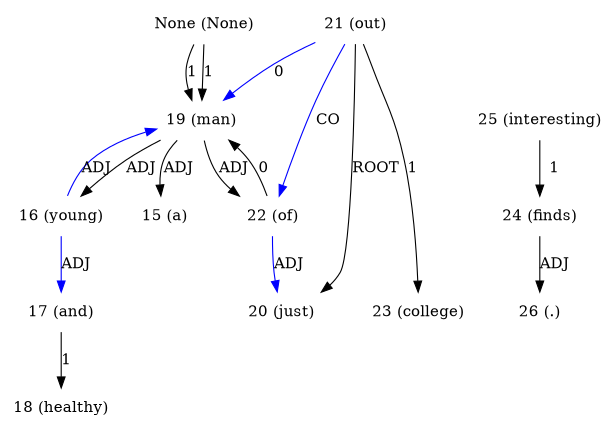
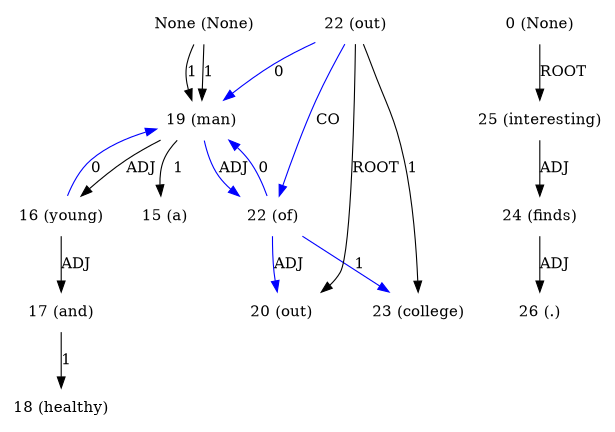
node "21 (out)": label "21 (out)" -> "22 (out)"
node "0 (None)": added
edge "19 (man)" -> "22 (of)": color black -> blue
edge "16 (young)" -> "19 (man)": label "ADJ" -> "0"
edge "19 (man)" -> "15 (a)": label "ADJ" -> "1"
edge "25 (interesting)" -> "24 (finds)": label "1" -> "ADJ"
edge "22 (of)" -> "19 (man)": color black -> blue
edge "16 (young)" -> "17 (and)": color blue -> black
edge "22 (of)" -> "23 (college)": added, label "1"
node "20 (just)": label "20 (just)" -> "20 (out)"
